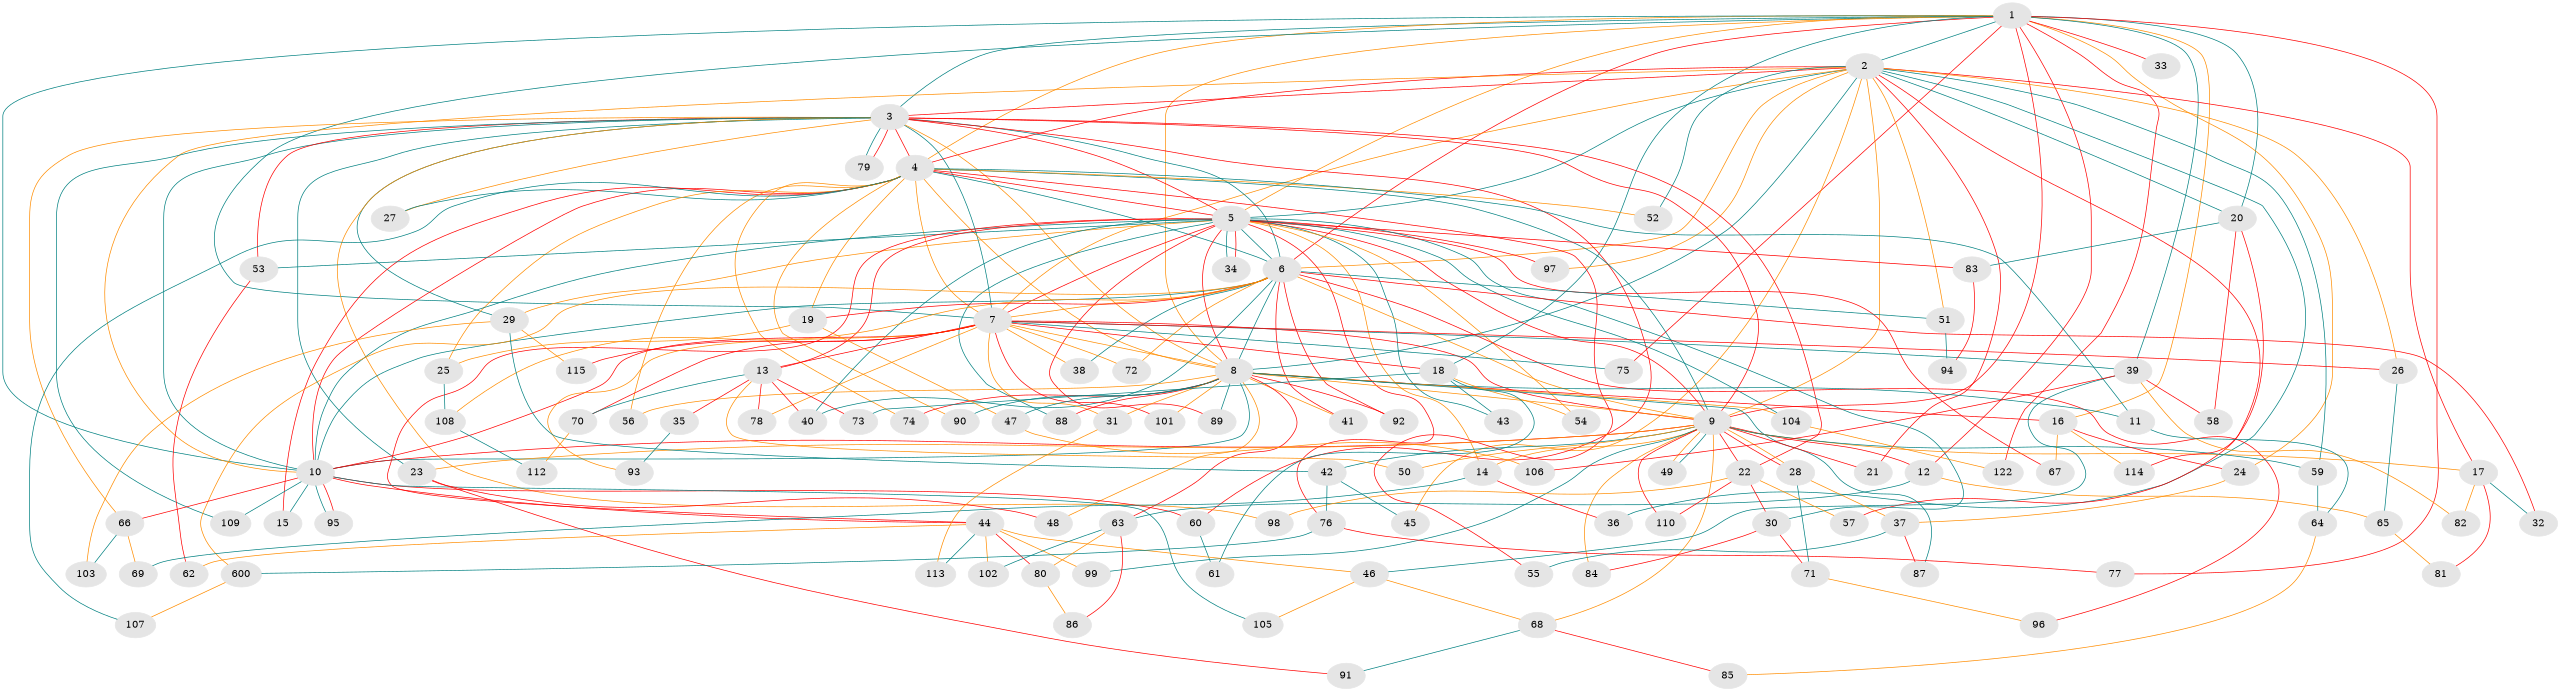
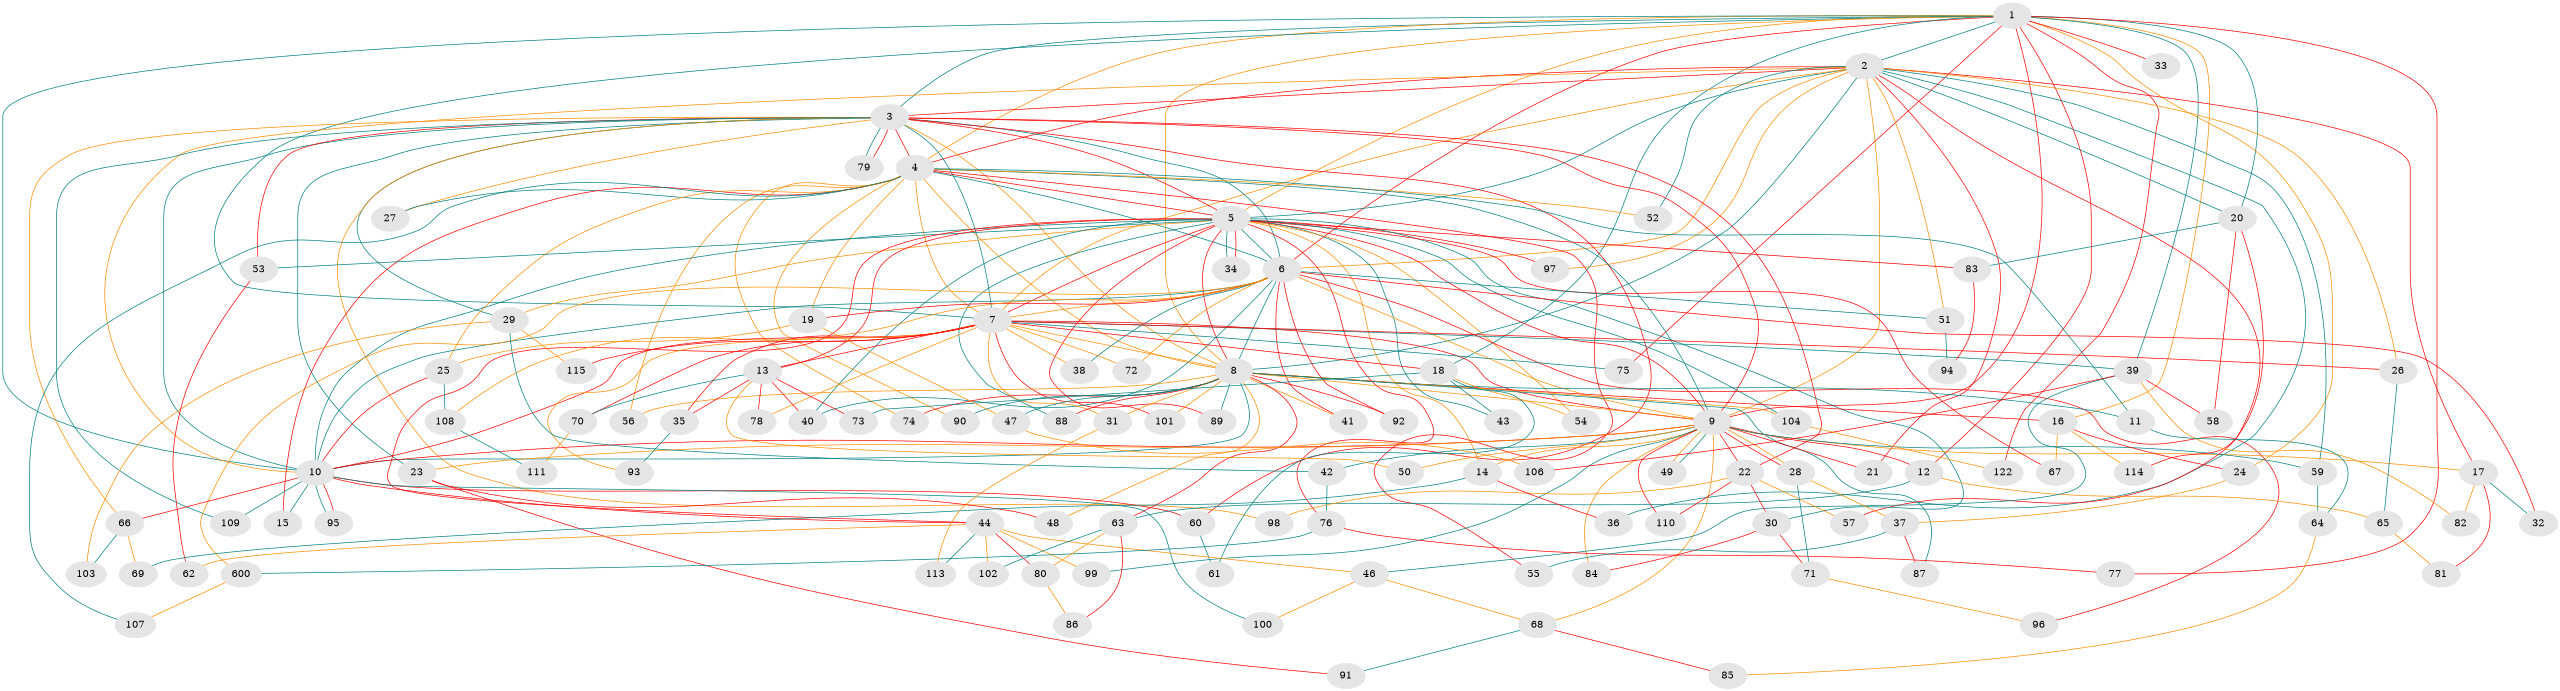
edge "4" -- "10": now "25" -- "10"
edge "7" -- "35": added
node "112": label "112" -> "111"
node "45": removed
node "105": label "105" -> "100"
